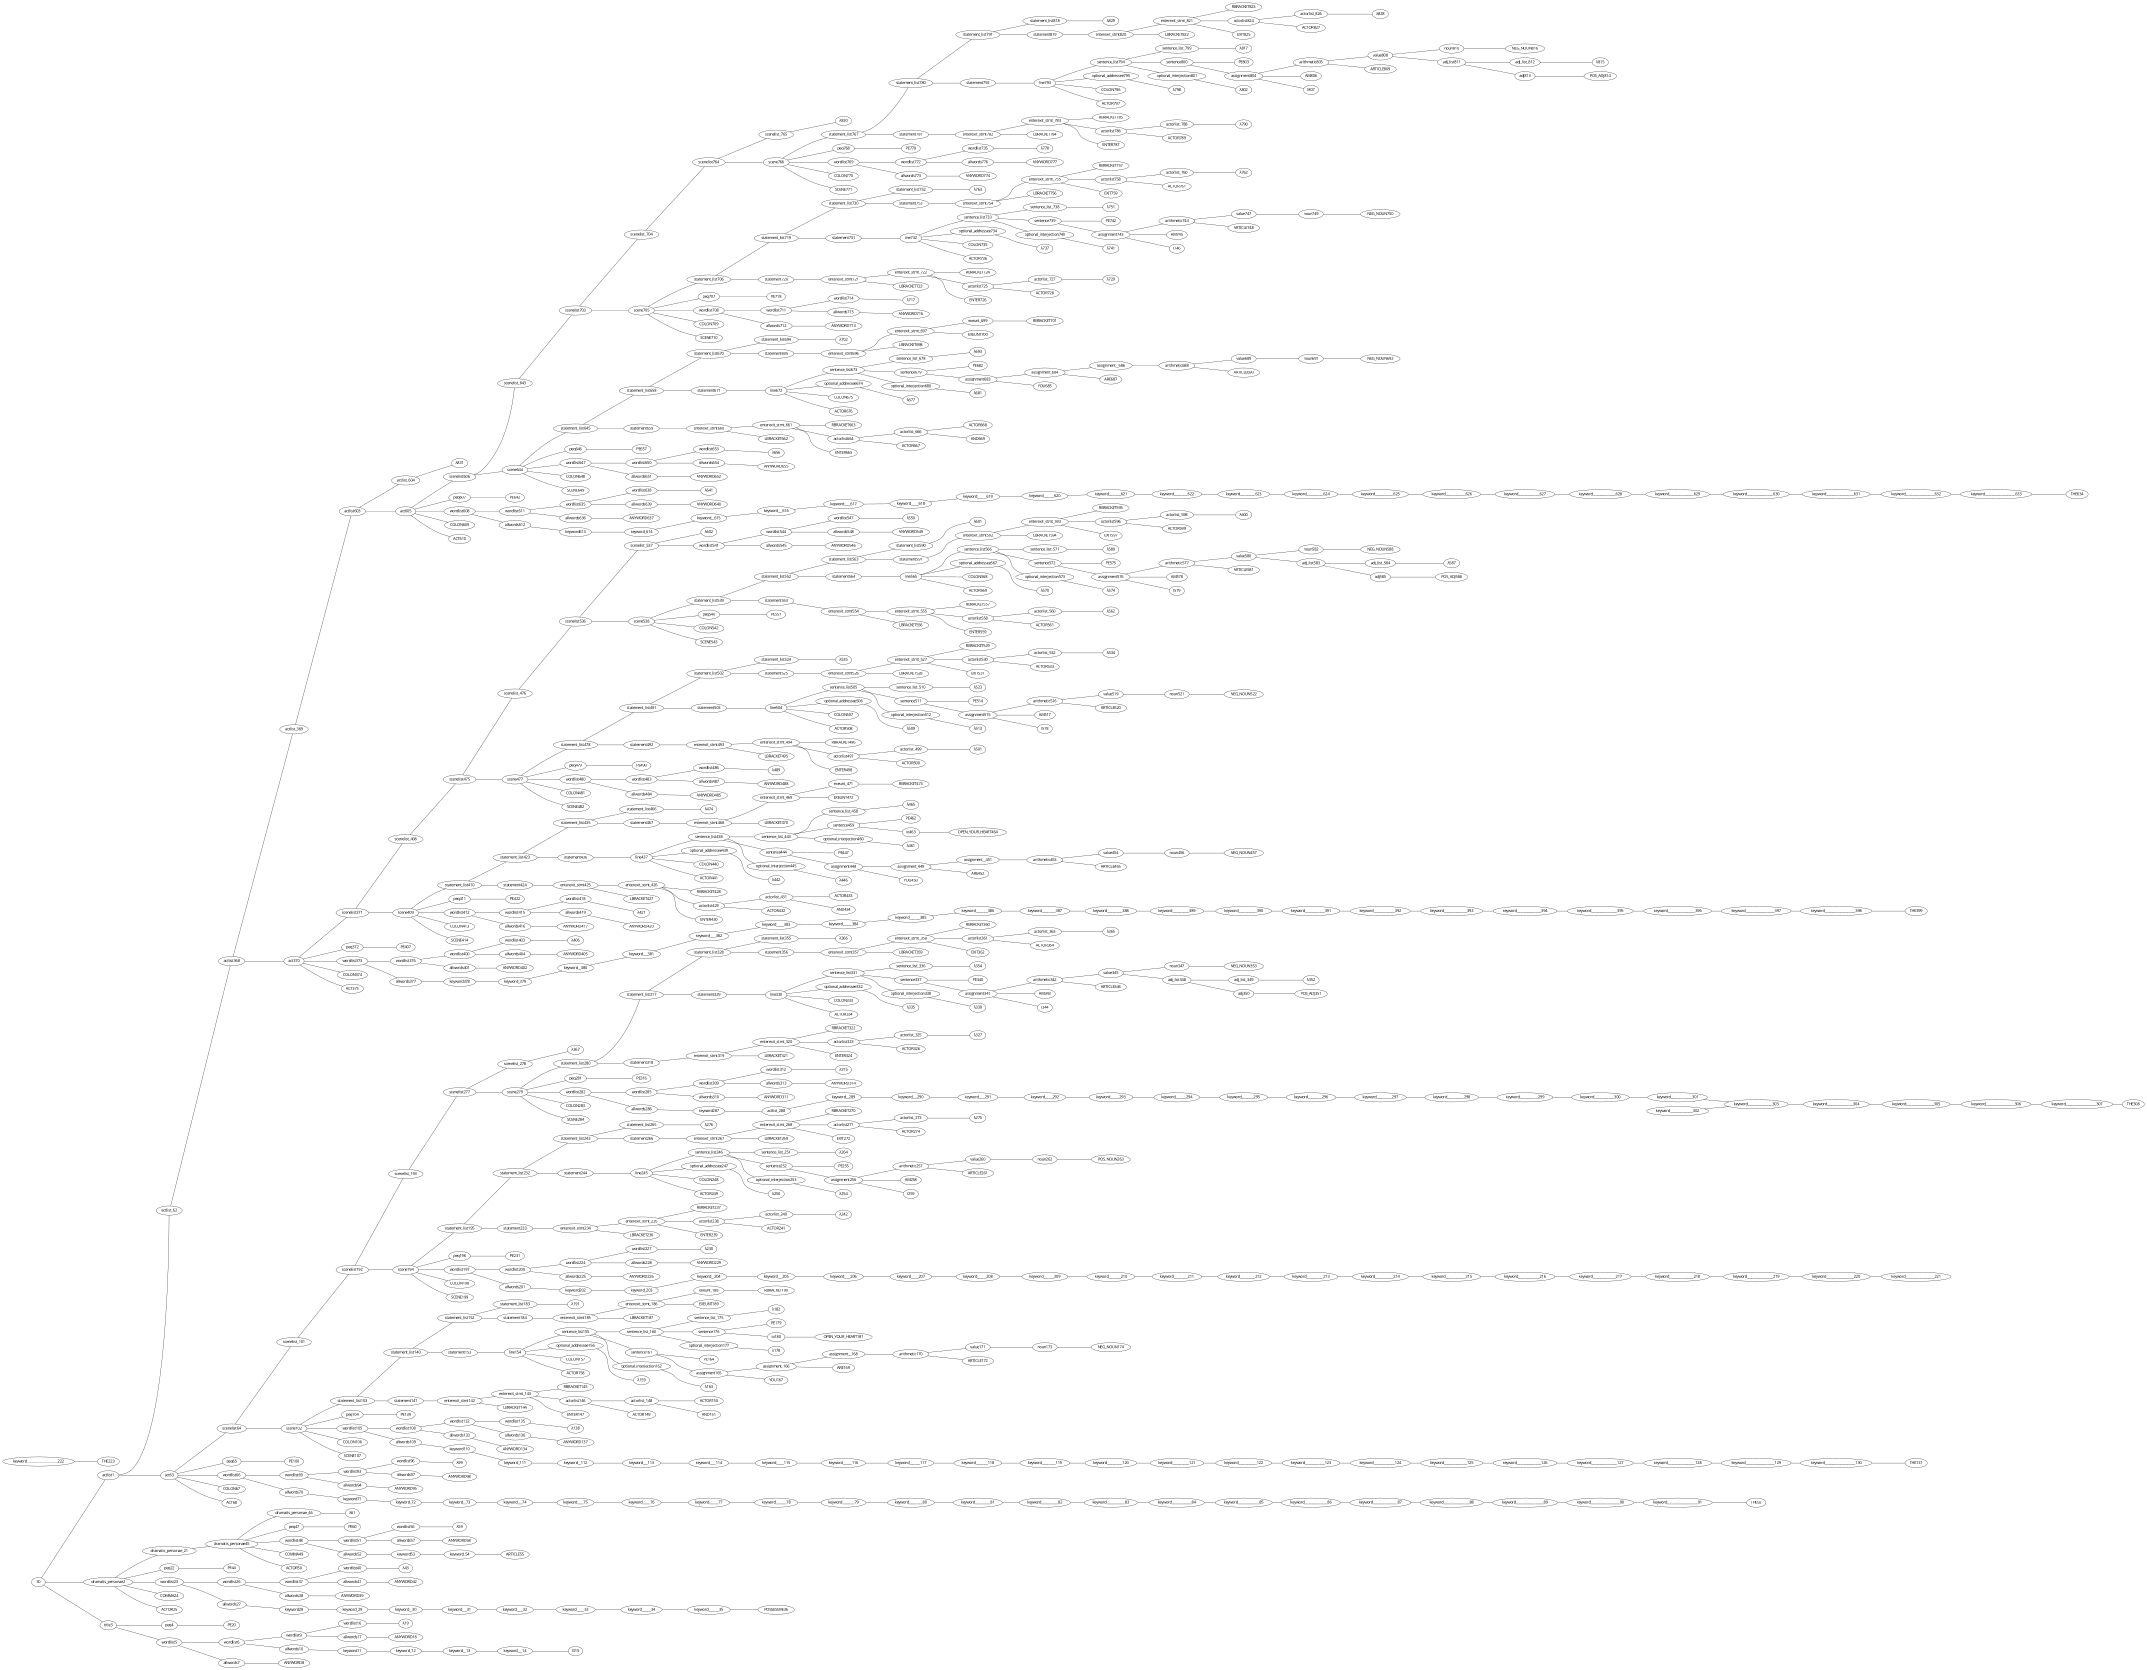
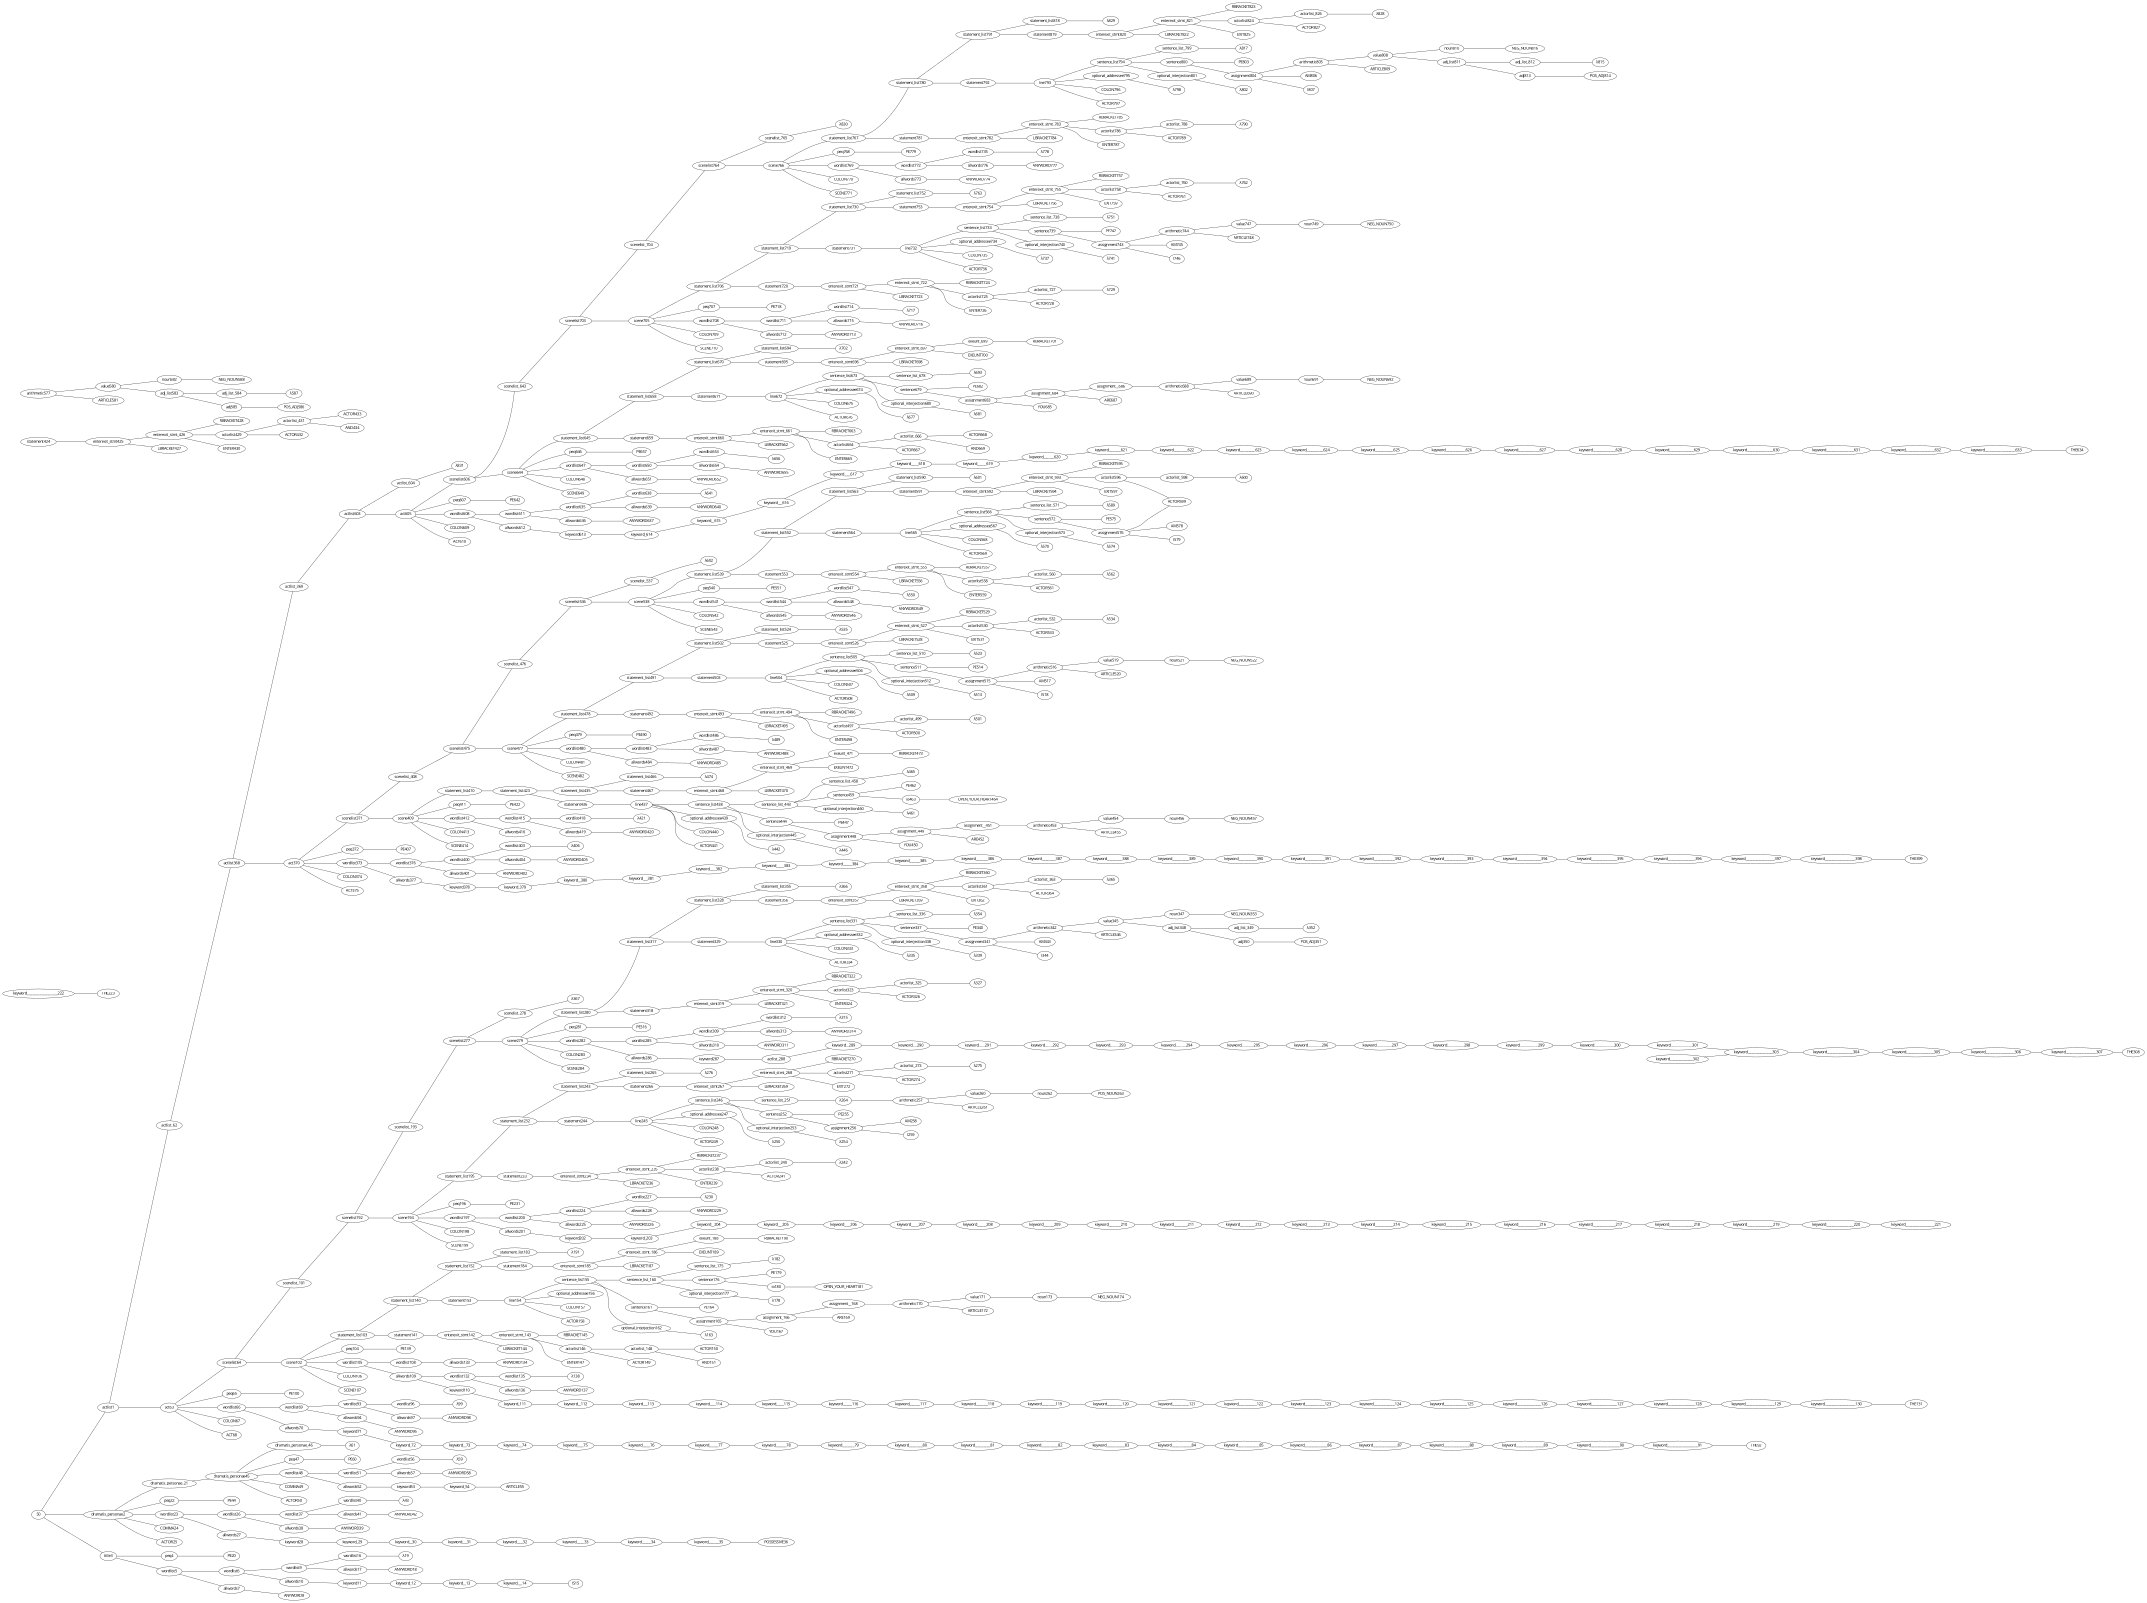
edge "scenelist_537" -- "wordlist541": now "scene538" -- "wordlist541"
edge "arithmetic577" -- "assignment576": now "ACTOR599" -- "assignment576"
edge "statement_list410" -- "statement424": removed
node "ANYWORD417": removed
edge "arithmetic257" -- "assignment256": now "arithmetic257" -- "λ264"
node "λ159": removed
edge "wordlist132" -- "wordlist108": now "wordlist132" -- "allwords109"
